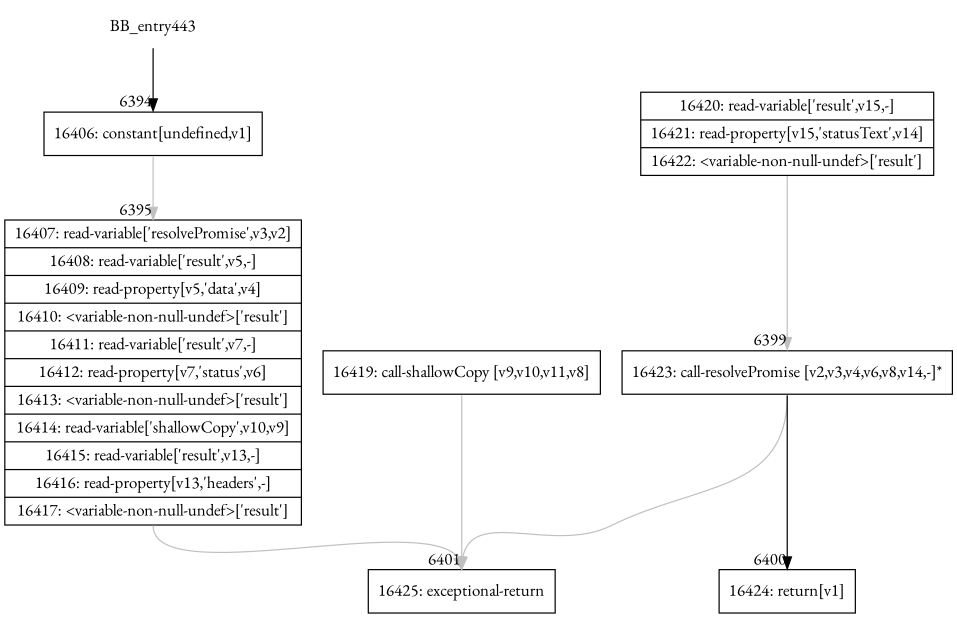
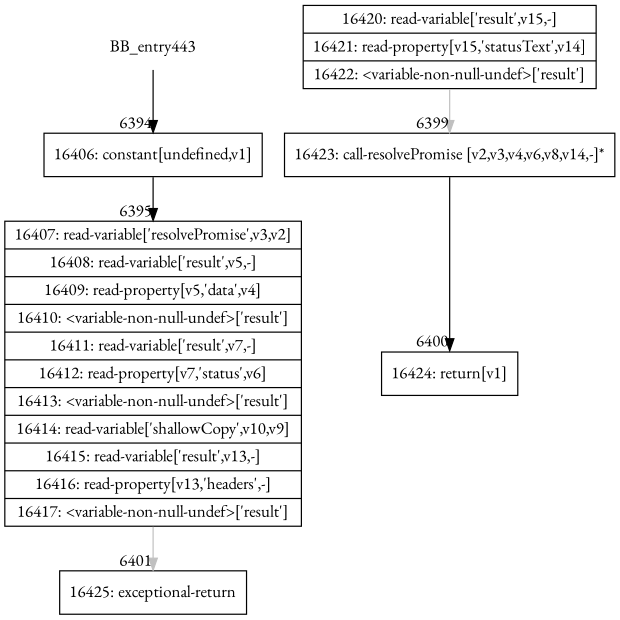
edge "16406: constant[undefined,v1]" -> "16407: read-variable['resolvePromise',v3,v2]": color gray -> black
node "16419: call-shallowCopy [v9,v10,v11,v8]": removed
edge "16423: call-resolvePromise [v2,v3,v4,v6,v8,v14,-]*" -> "16425: exceptional-return": removed
